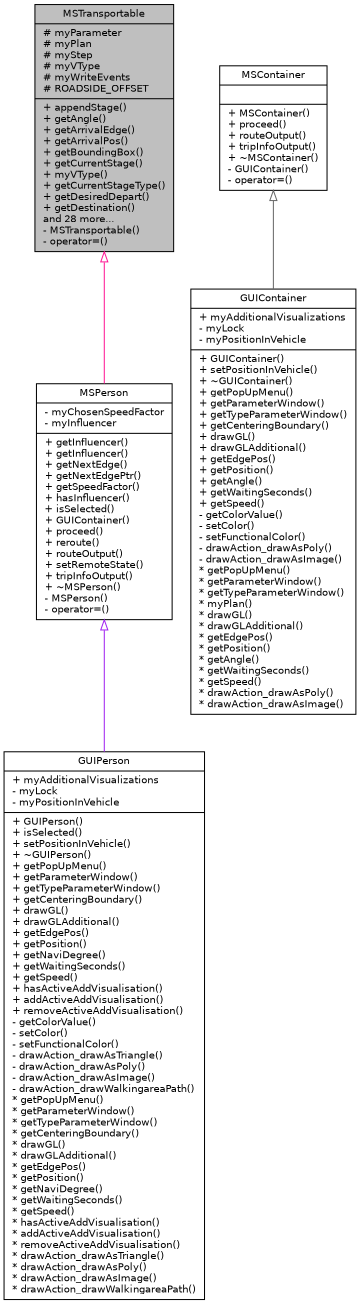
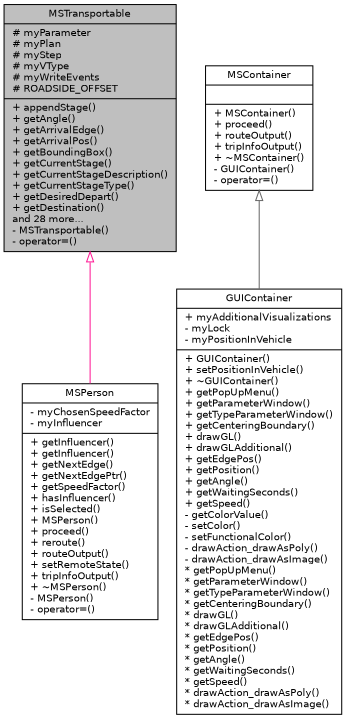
node "MSTransportable": text "+ myVType()" -> "+ getCurrentStageDescription()"
node "MSPerson": text "+ GUIContainer()" -> "+ MSPerson()"
node "GUIContainer": text "* myPlan()" -> "* getCenteringBoundary()"
node "GUIPerson": removed
